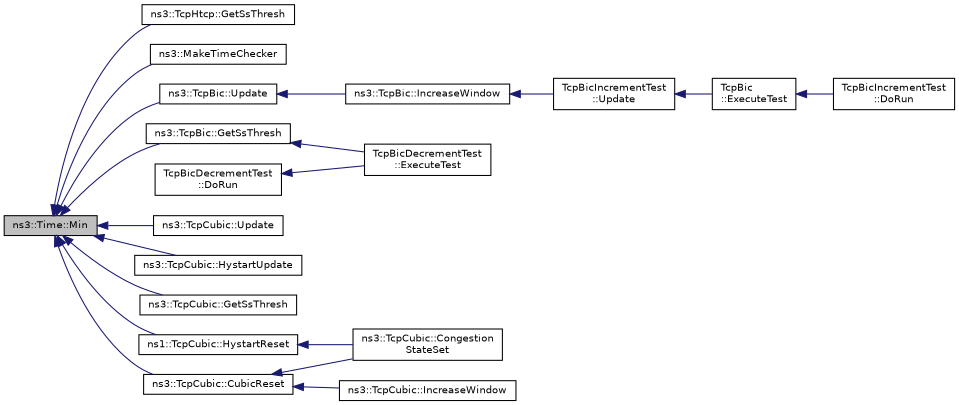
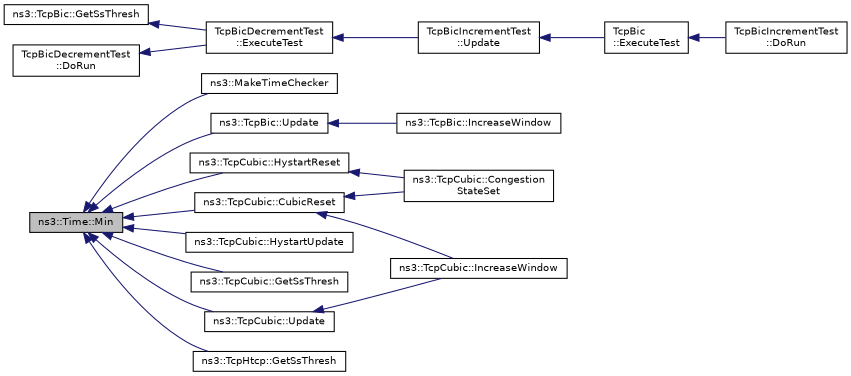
edge "TcpBicIncrementTest ::Update" -> "ns3::TcpBic::IncreaseWindow": now "TcpBicIncrementTest ::Update" -> "TcpBicDecrementTest ::ExecuteTest"
edge "ns3::TcpBic::GetSsThresh" -> "ns3::Time::Min": removed
edge "ns3::TcpCubic::IncreaseWindow" -> "ns3::TcpCubic::Update": added
node "ns1::TcpCubic::HystartReset": label "ns1::TcpCubic::HystartReset" -> "ns3::TcpCubic::HystartReset"
